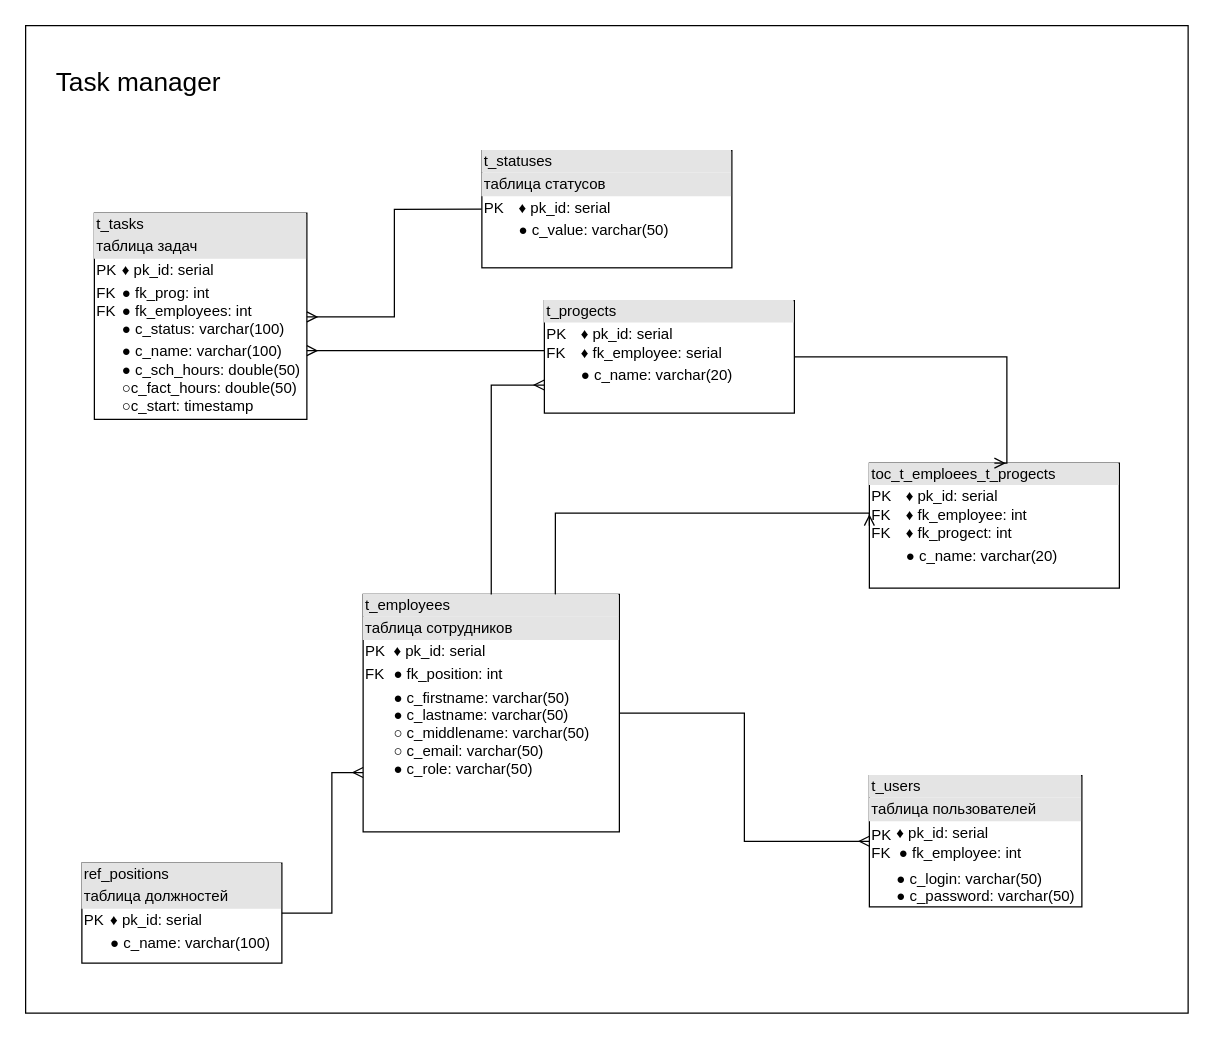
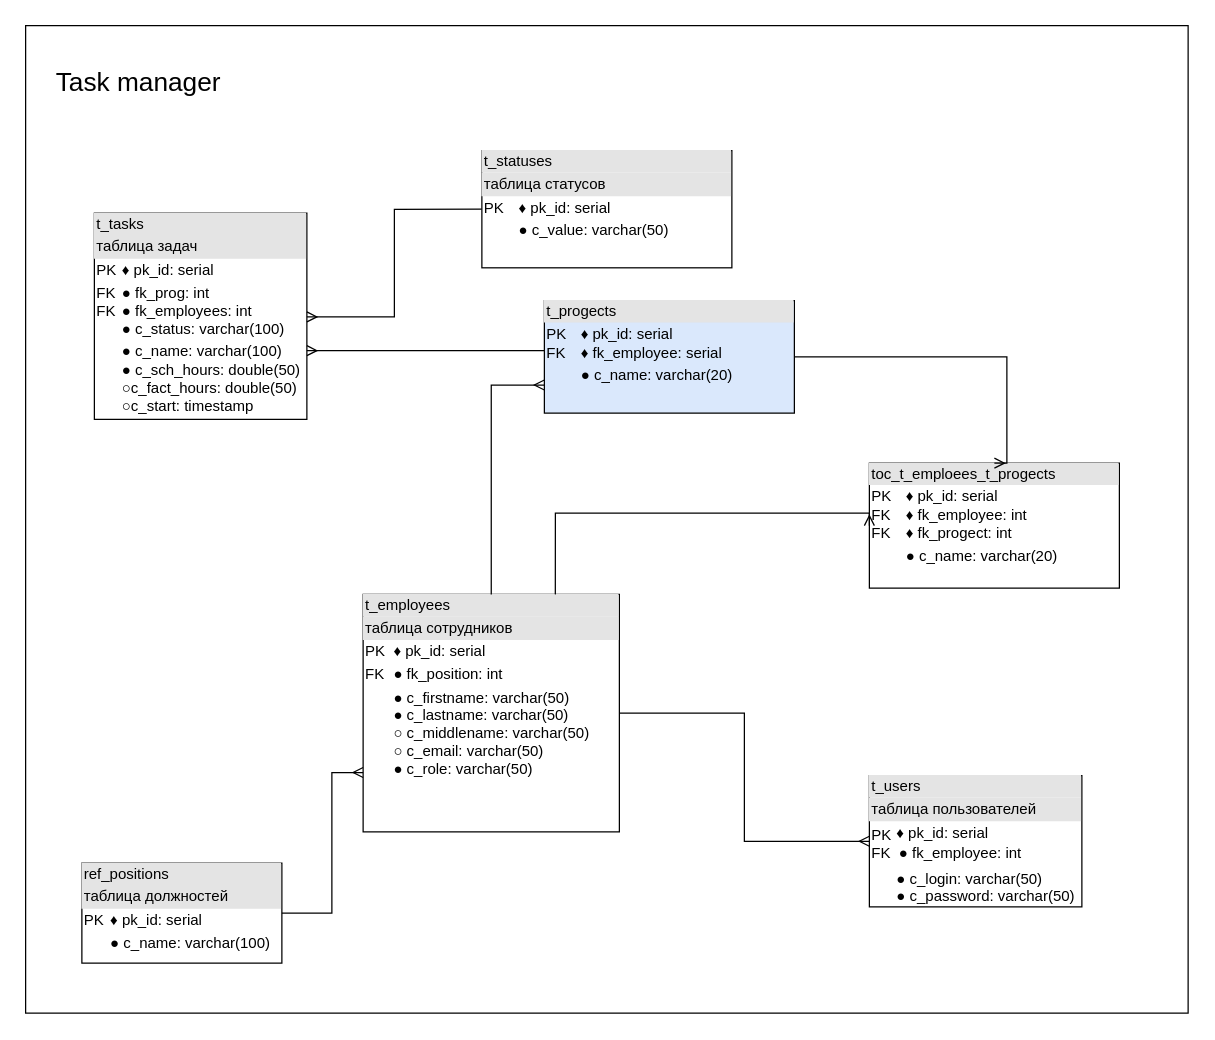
node "t_progects PK FK ♦ pk_id: serial ♦ fk_employee: serial ● c_name: varchar(20)": fillcolor #ffffff -> #dae8fc
